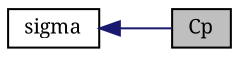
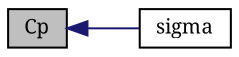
edge "Cp" -> "sigma": reversed
